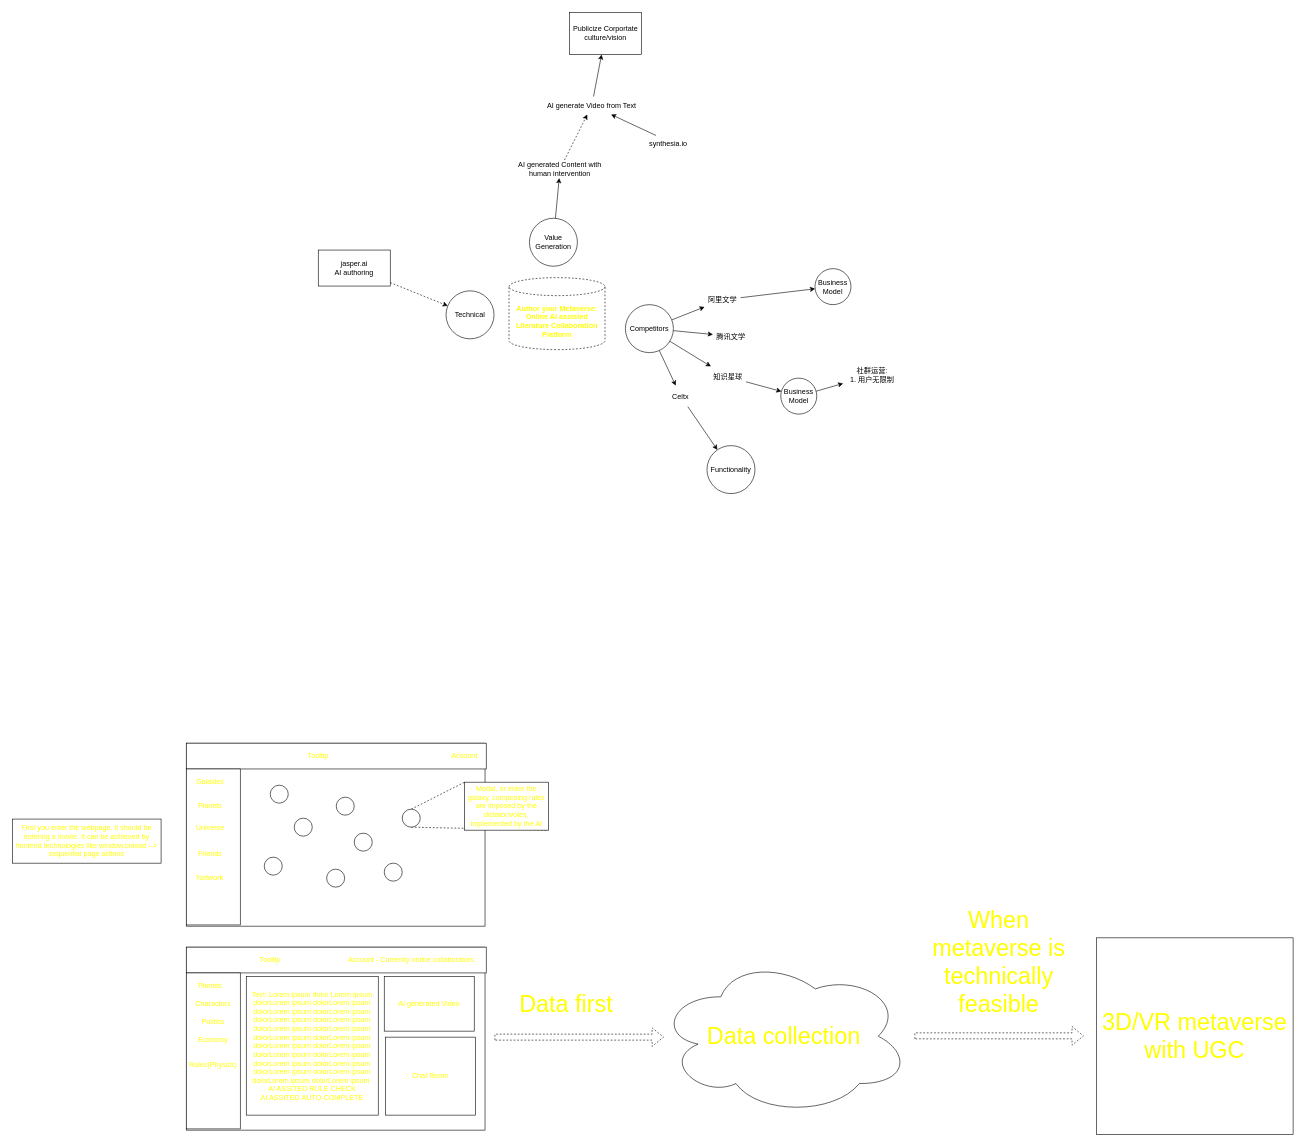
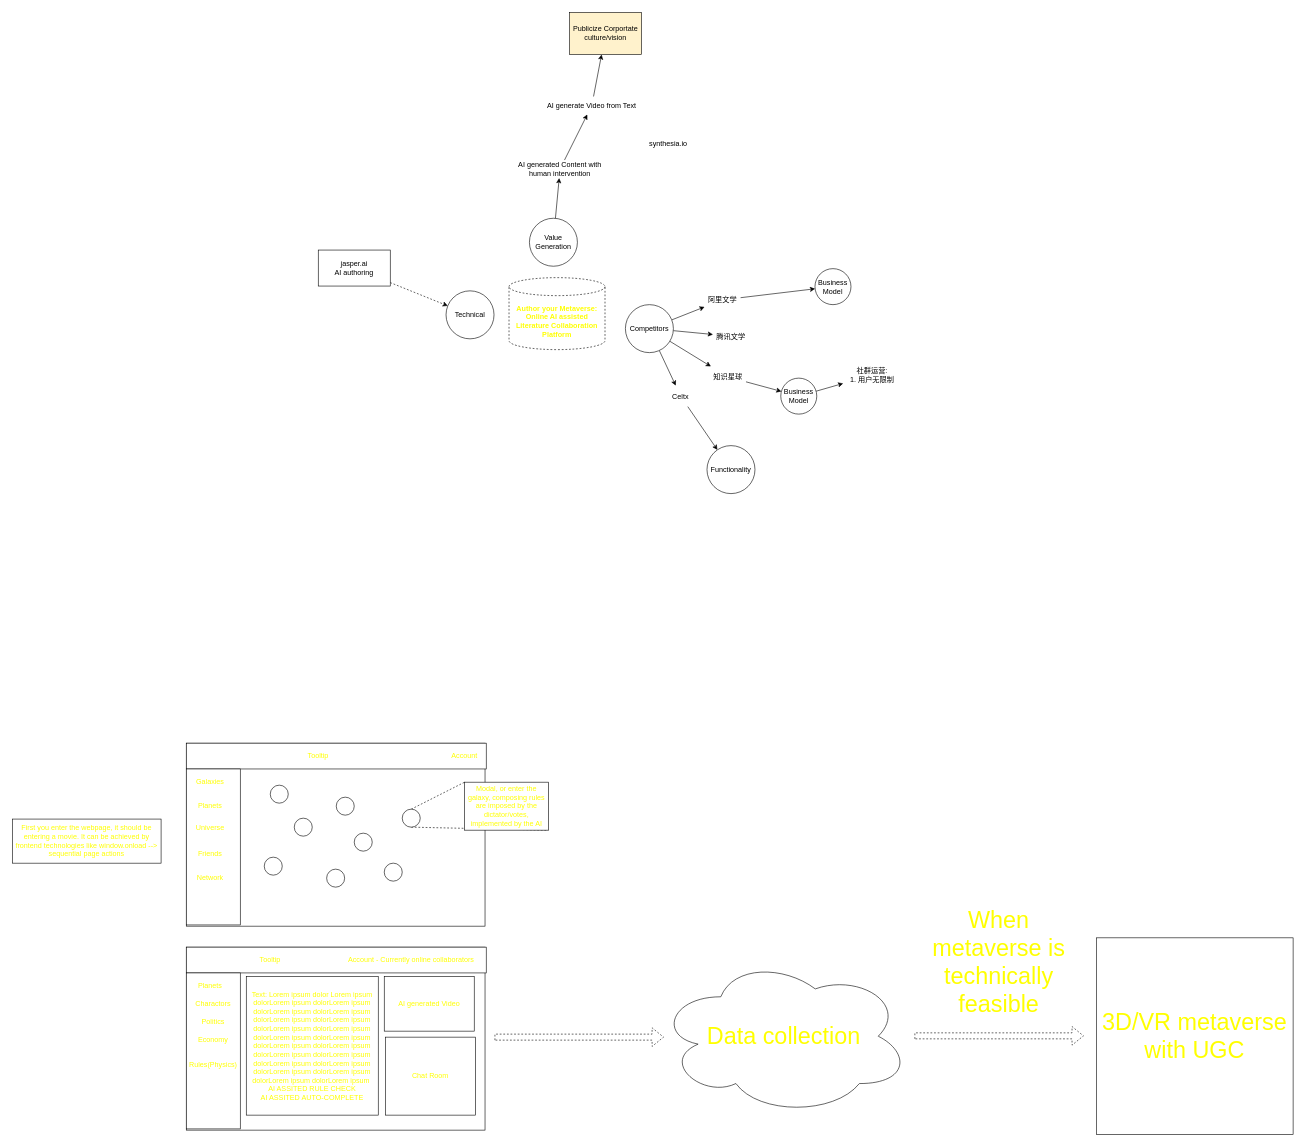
node "Publicize Corportate culture/vision": fillcolor #ffffff -> #fff2cc
edge "synthesia.io" -> "AI generate Video from Text": removed
edge "AI generated Content with human intervention" -> "AI generate Video from Text": style dashed -> solid
node "Data first": removed
